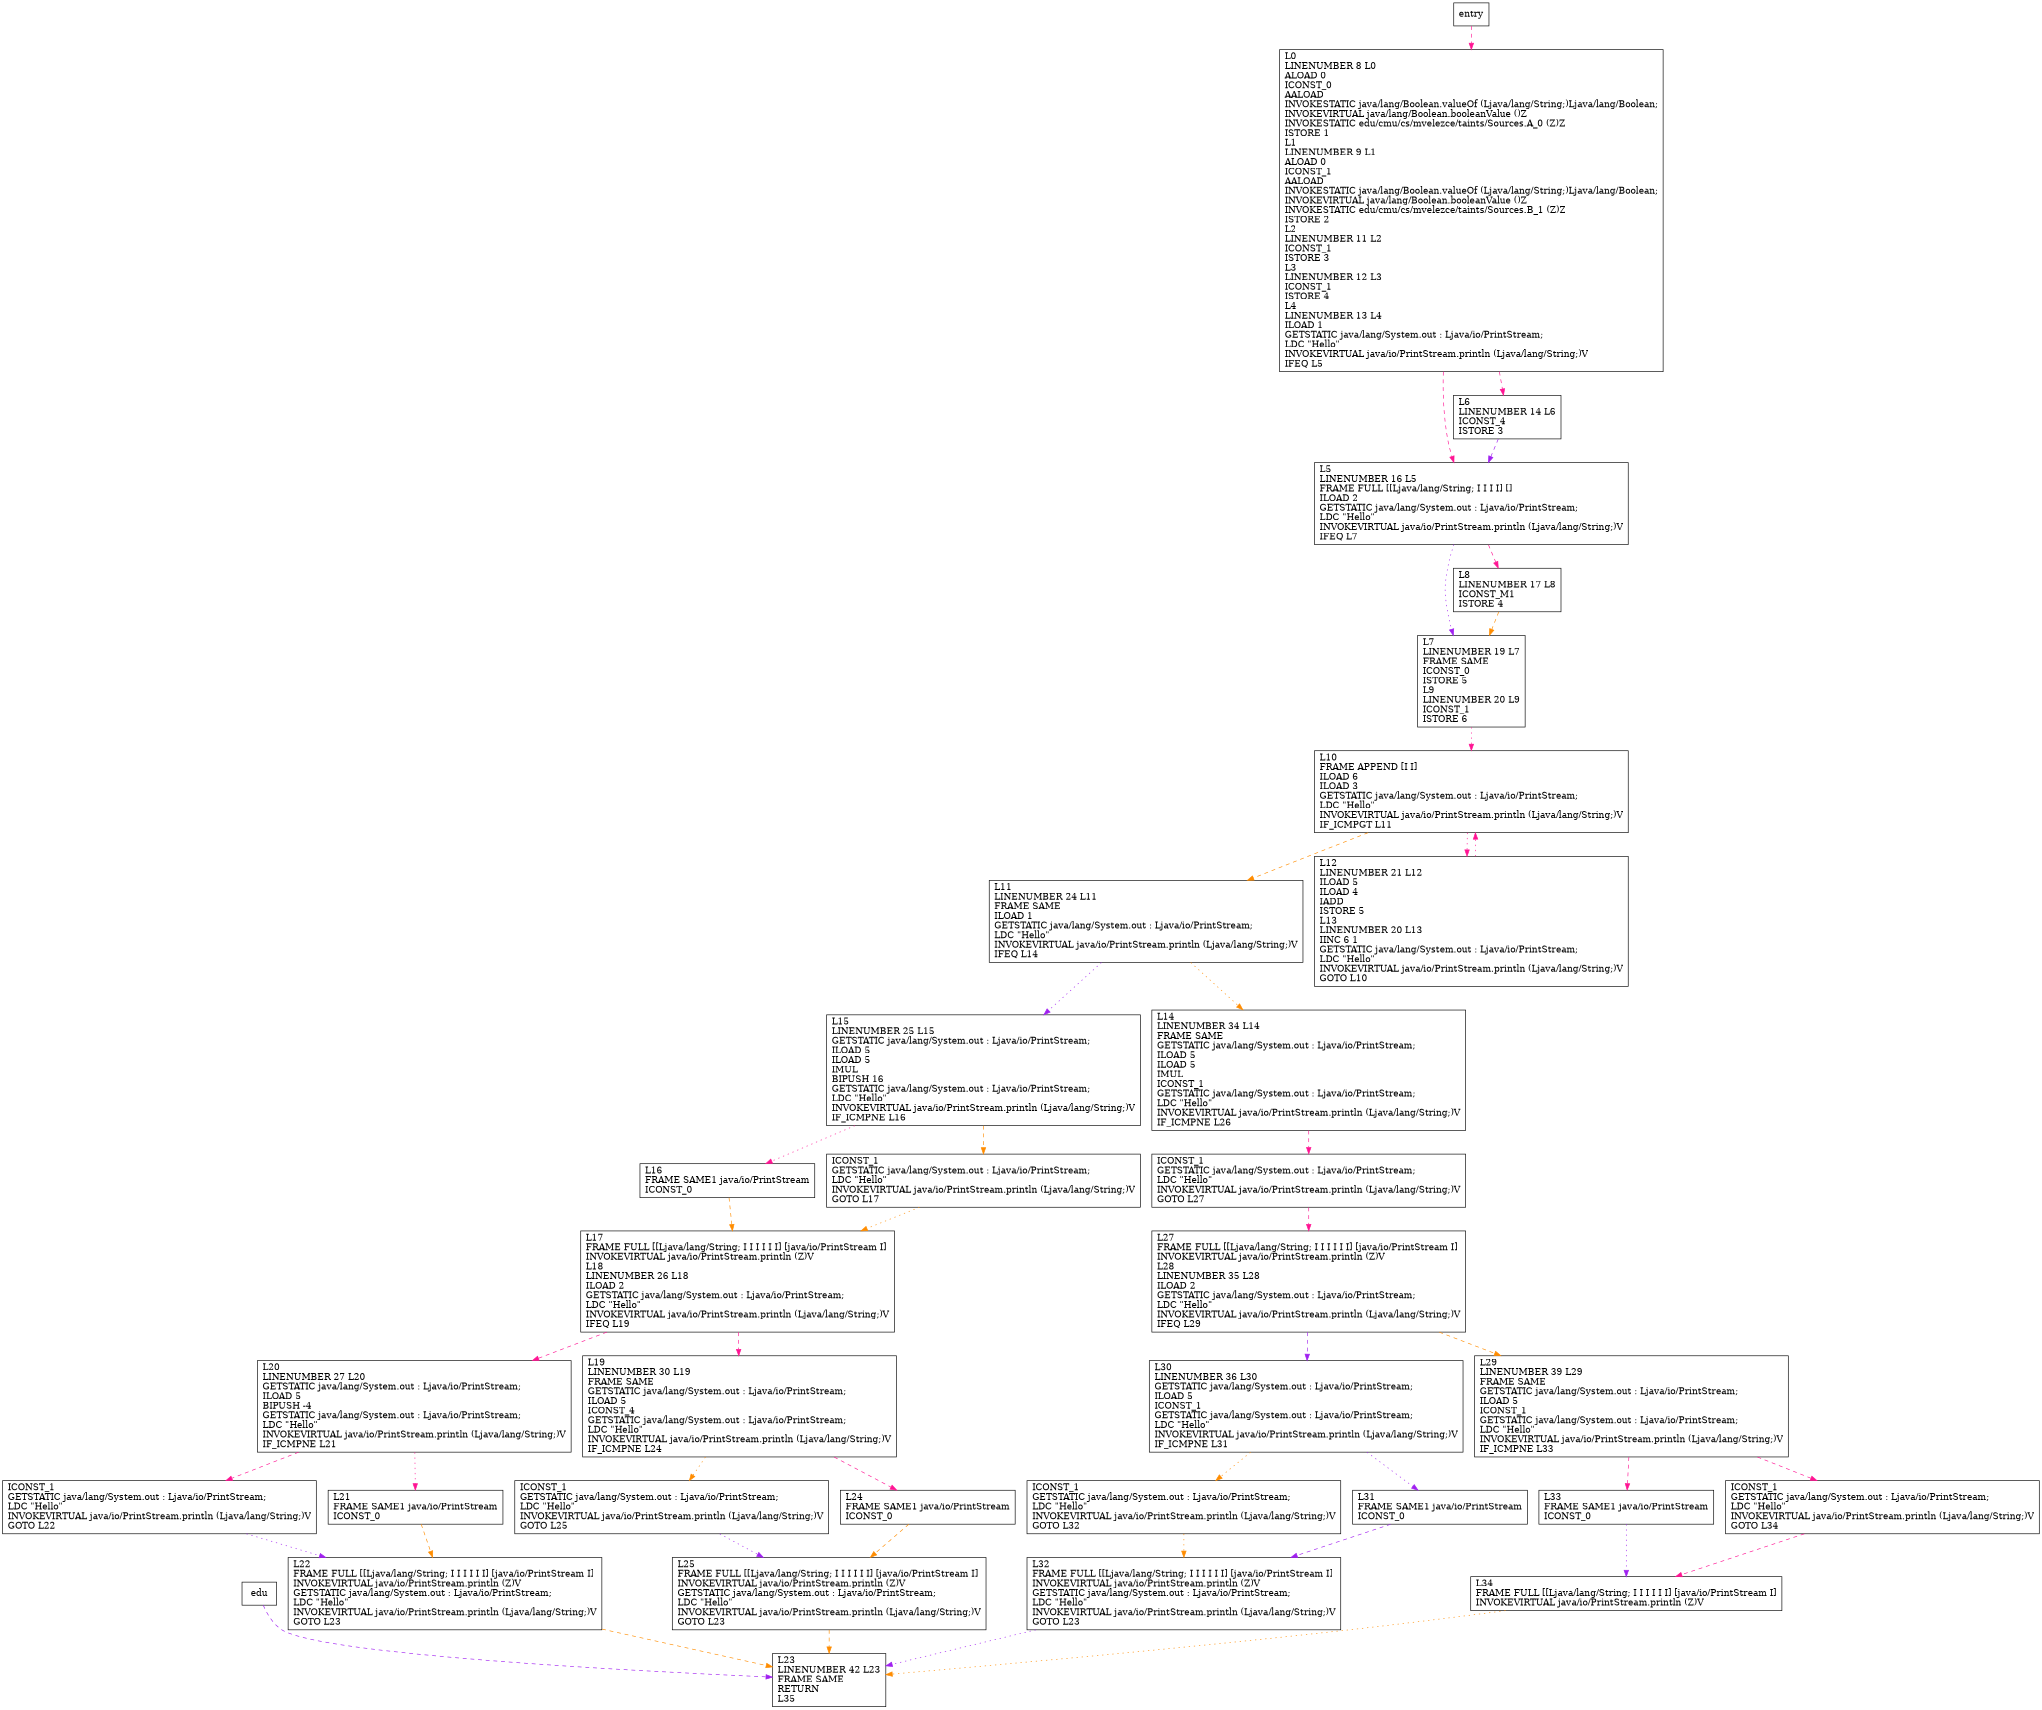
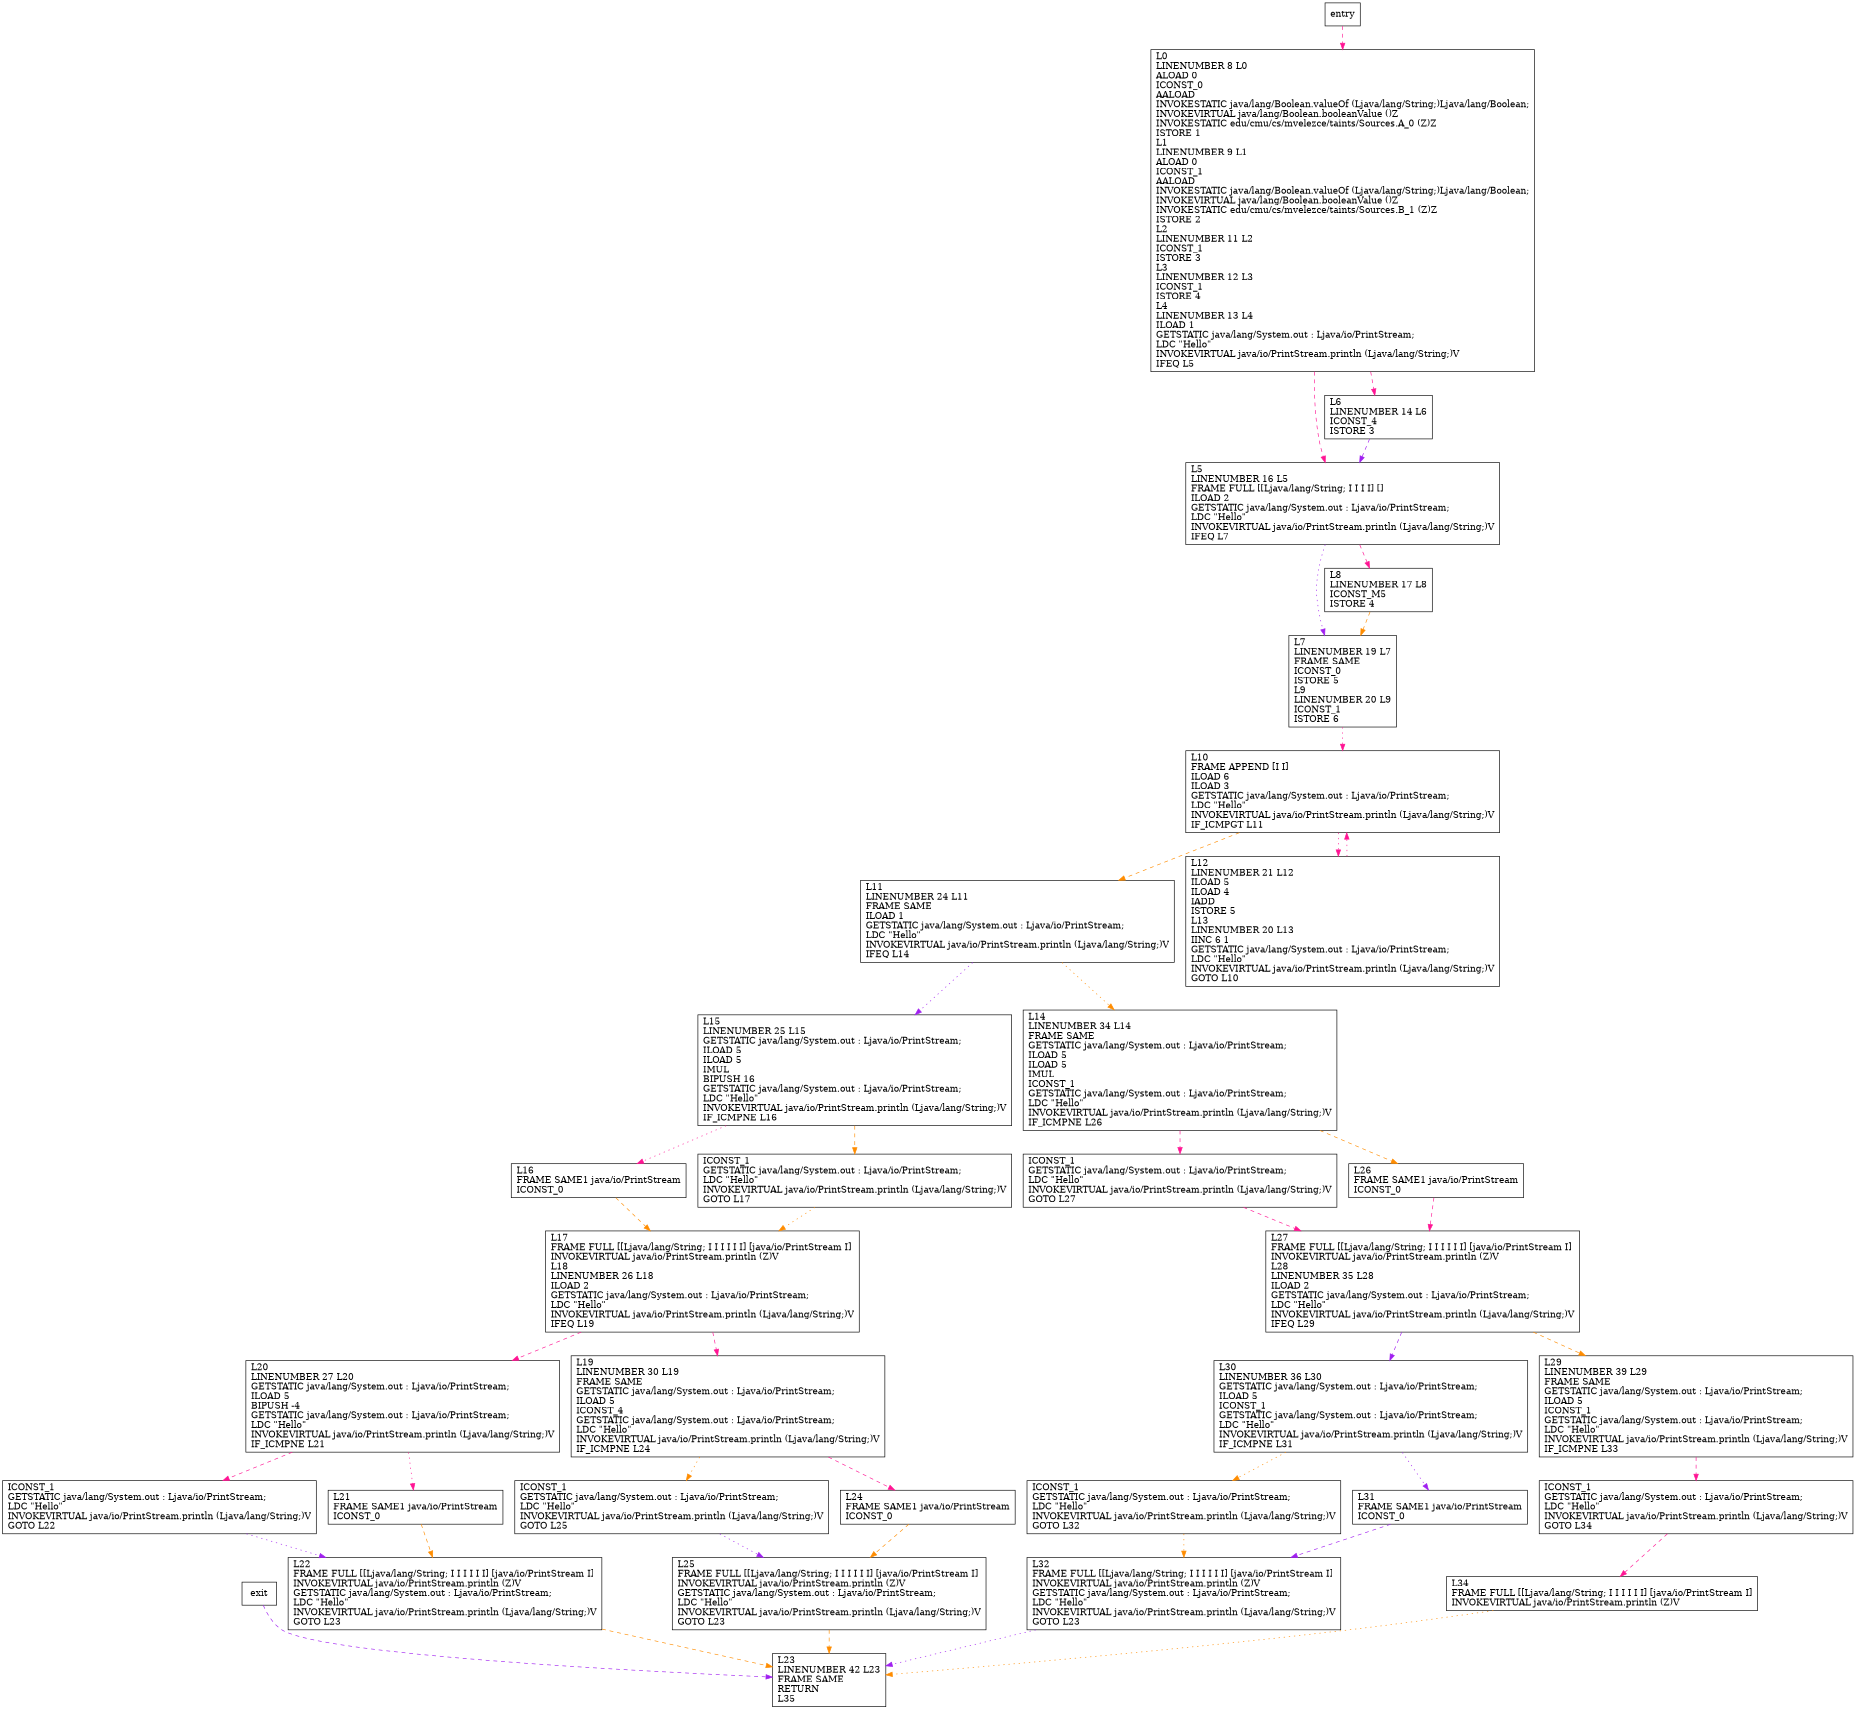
node "L8 LINENUMBER 17 L8 ICONST_M1 ISTORE 4": label "L8 LINENUMBER 17 L8 ICONST_M1 ISTORE 4" -> "L8 LINENUMBER 17 L8 ICONST_M5 ISTORE 4"
node "L26 FRAME SAME1 java/io/PrintStream ICONST_0": added
node "L33 FRAME SAME1 java/io/PrintStream ICONST_0": removed
node "edu": label "edu" -> "exit"
